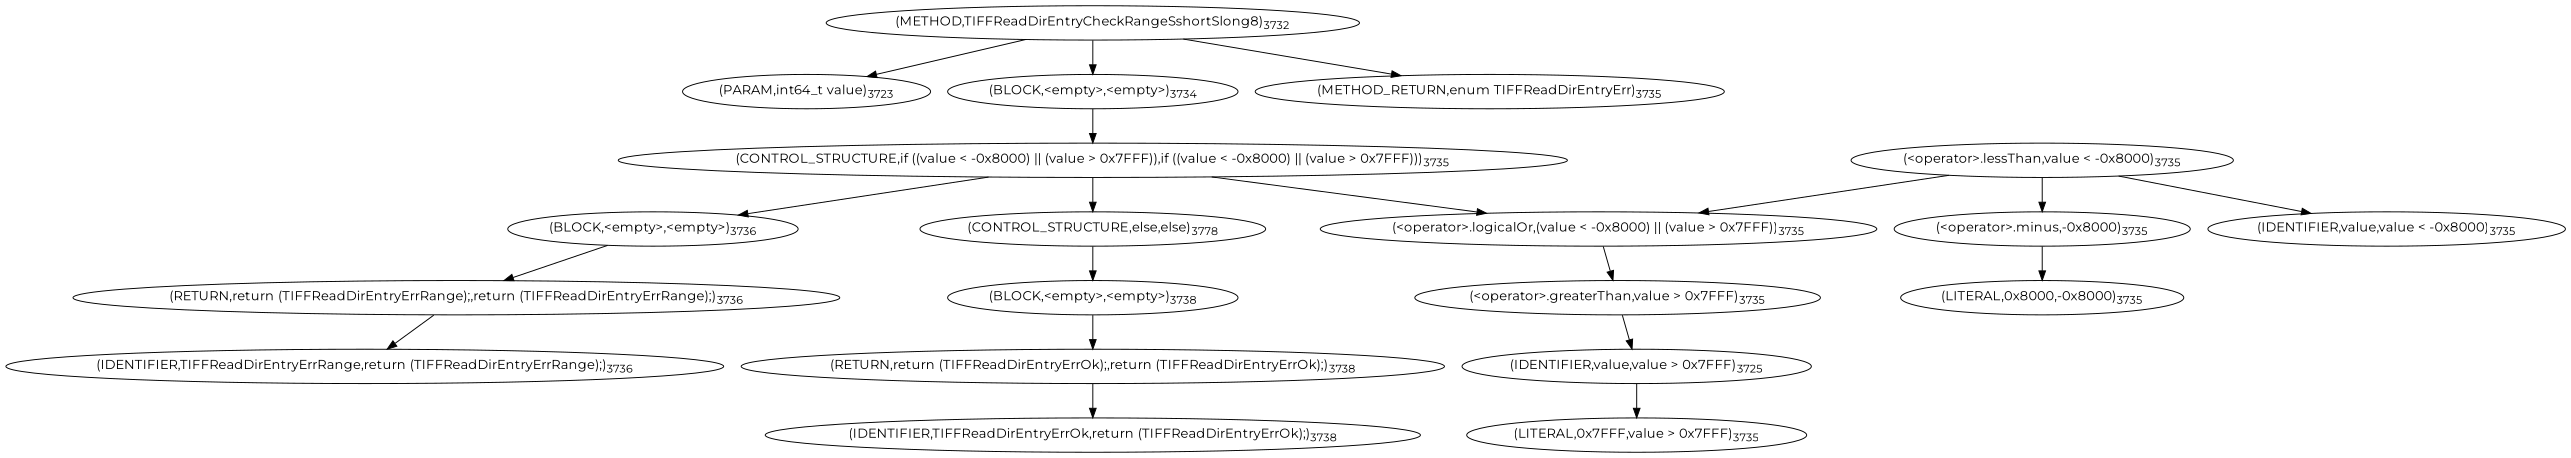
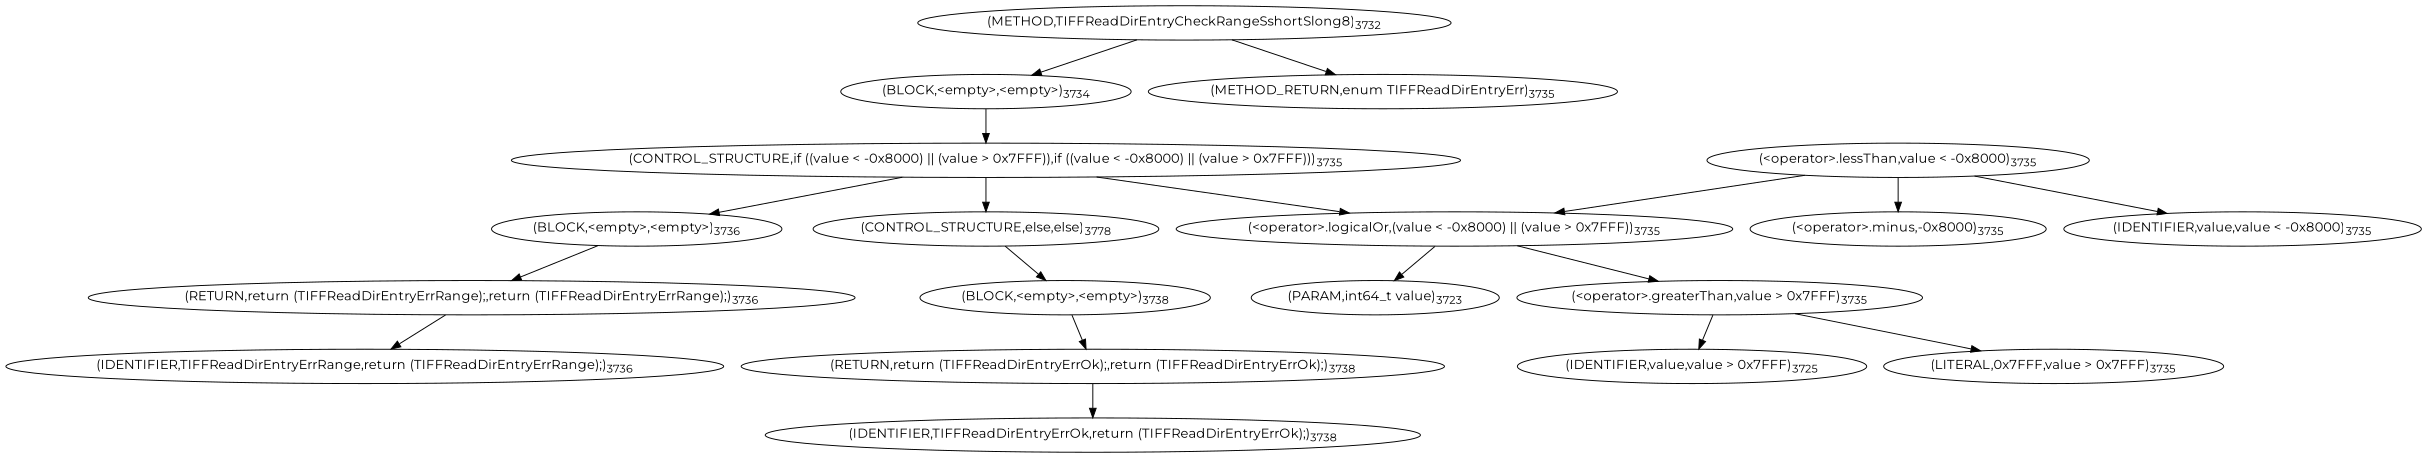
edge "(METHOD,TIFFReadDirEntryCheckRangeSshortSlong8)" -> "(PARAM,int64_t value)": now "(<operator>.logicalOr,(value < -0x8000) || (value > 0x7FFF))" -> "(PARAM,int64_t value)"
node "(LITERAL,0x8000,-0x8000)": removed
edge "(IDENTIFIER,value,value > 0x7FFF)" -> "(LITERAL,0x7FFF,value > 0x7FFF)": now "(<operator>.greaterThan,value > 0x7FFF)" -> "(LITERAL,0x7FFF,value > 0x7FFF)"
